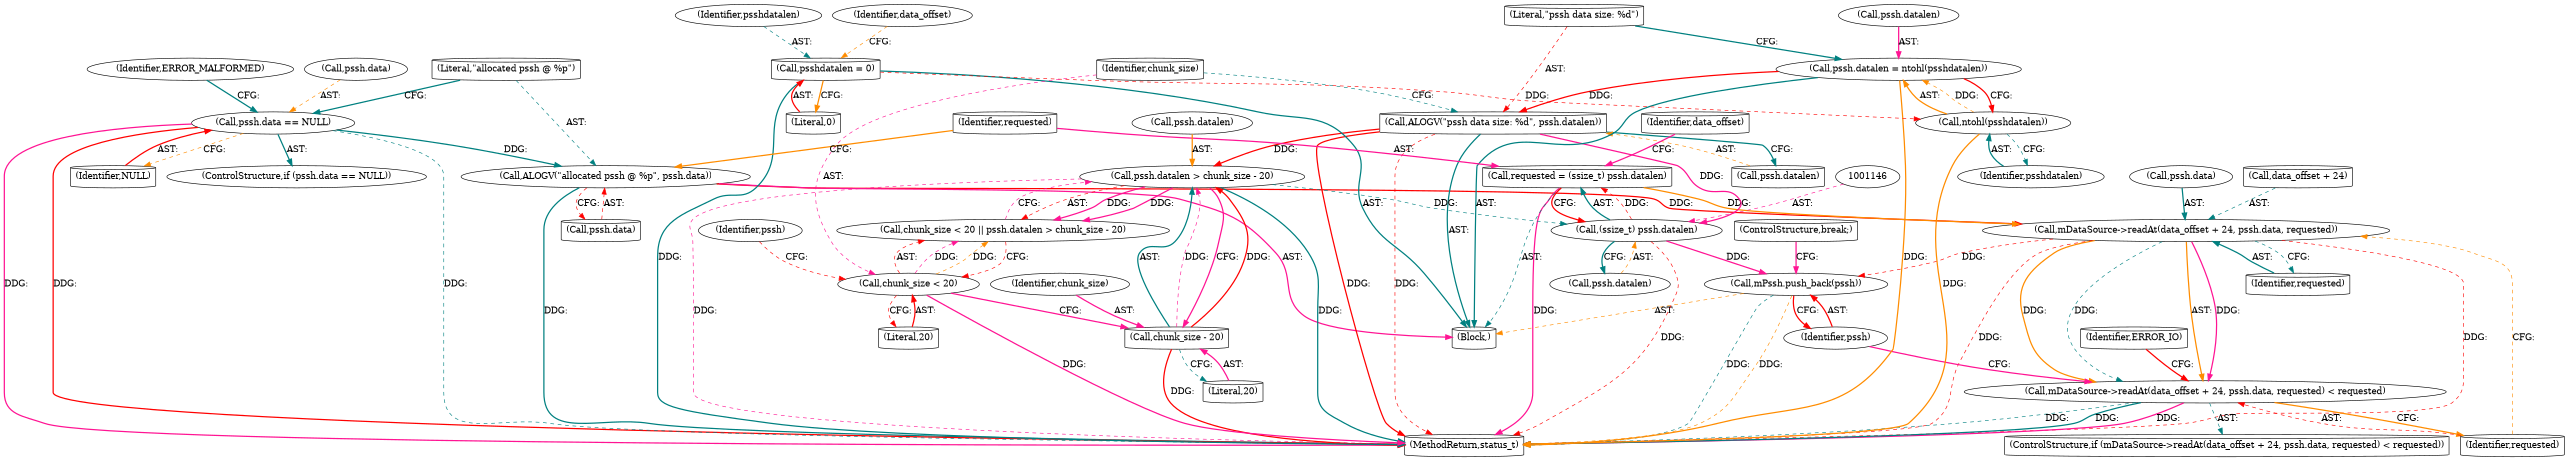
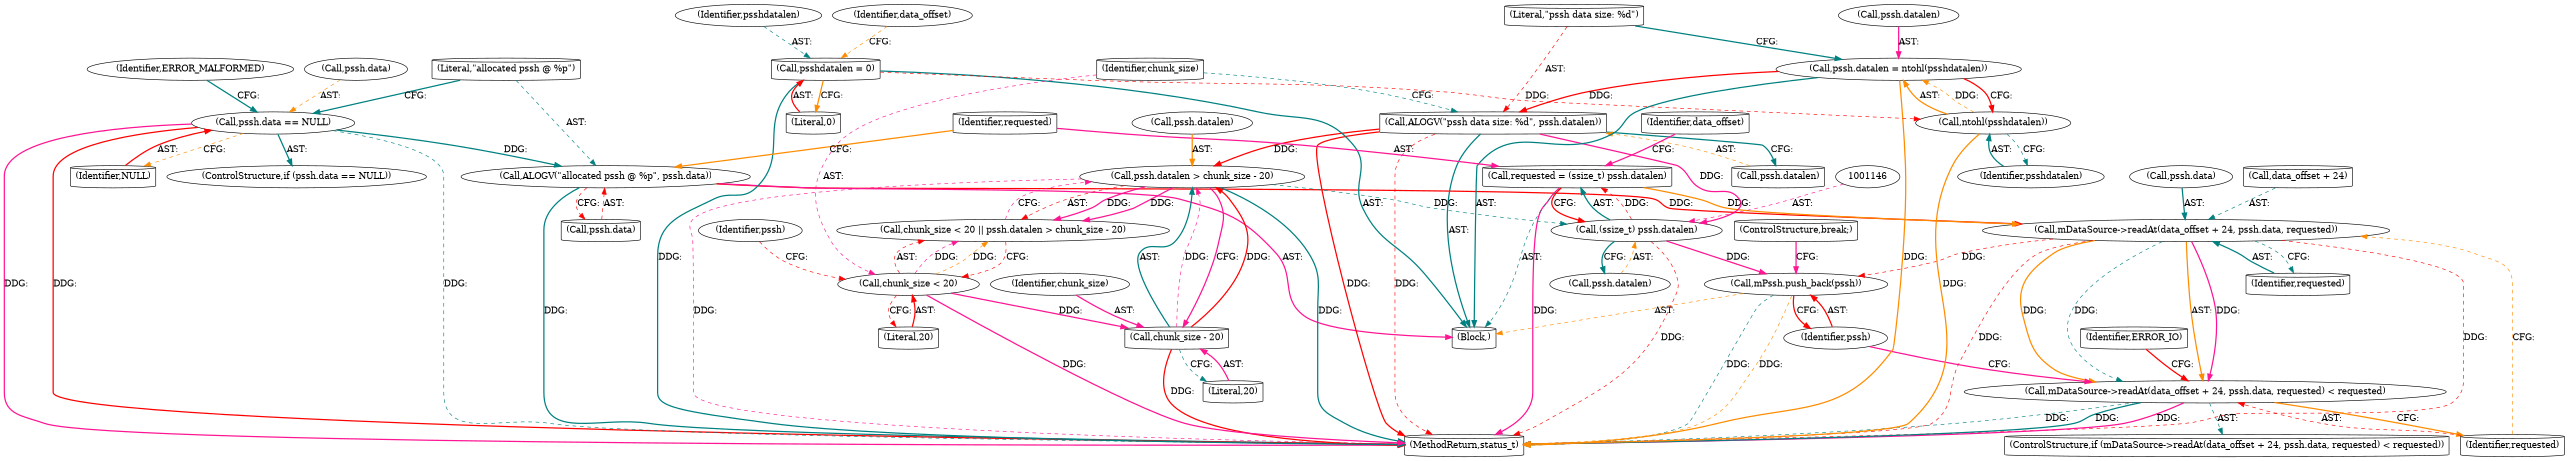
edge "(Call,chunk_size < 20)" -> "(Call,chunk_size - 20)": label "CFG: " -> "DDG: "
